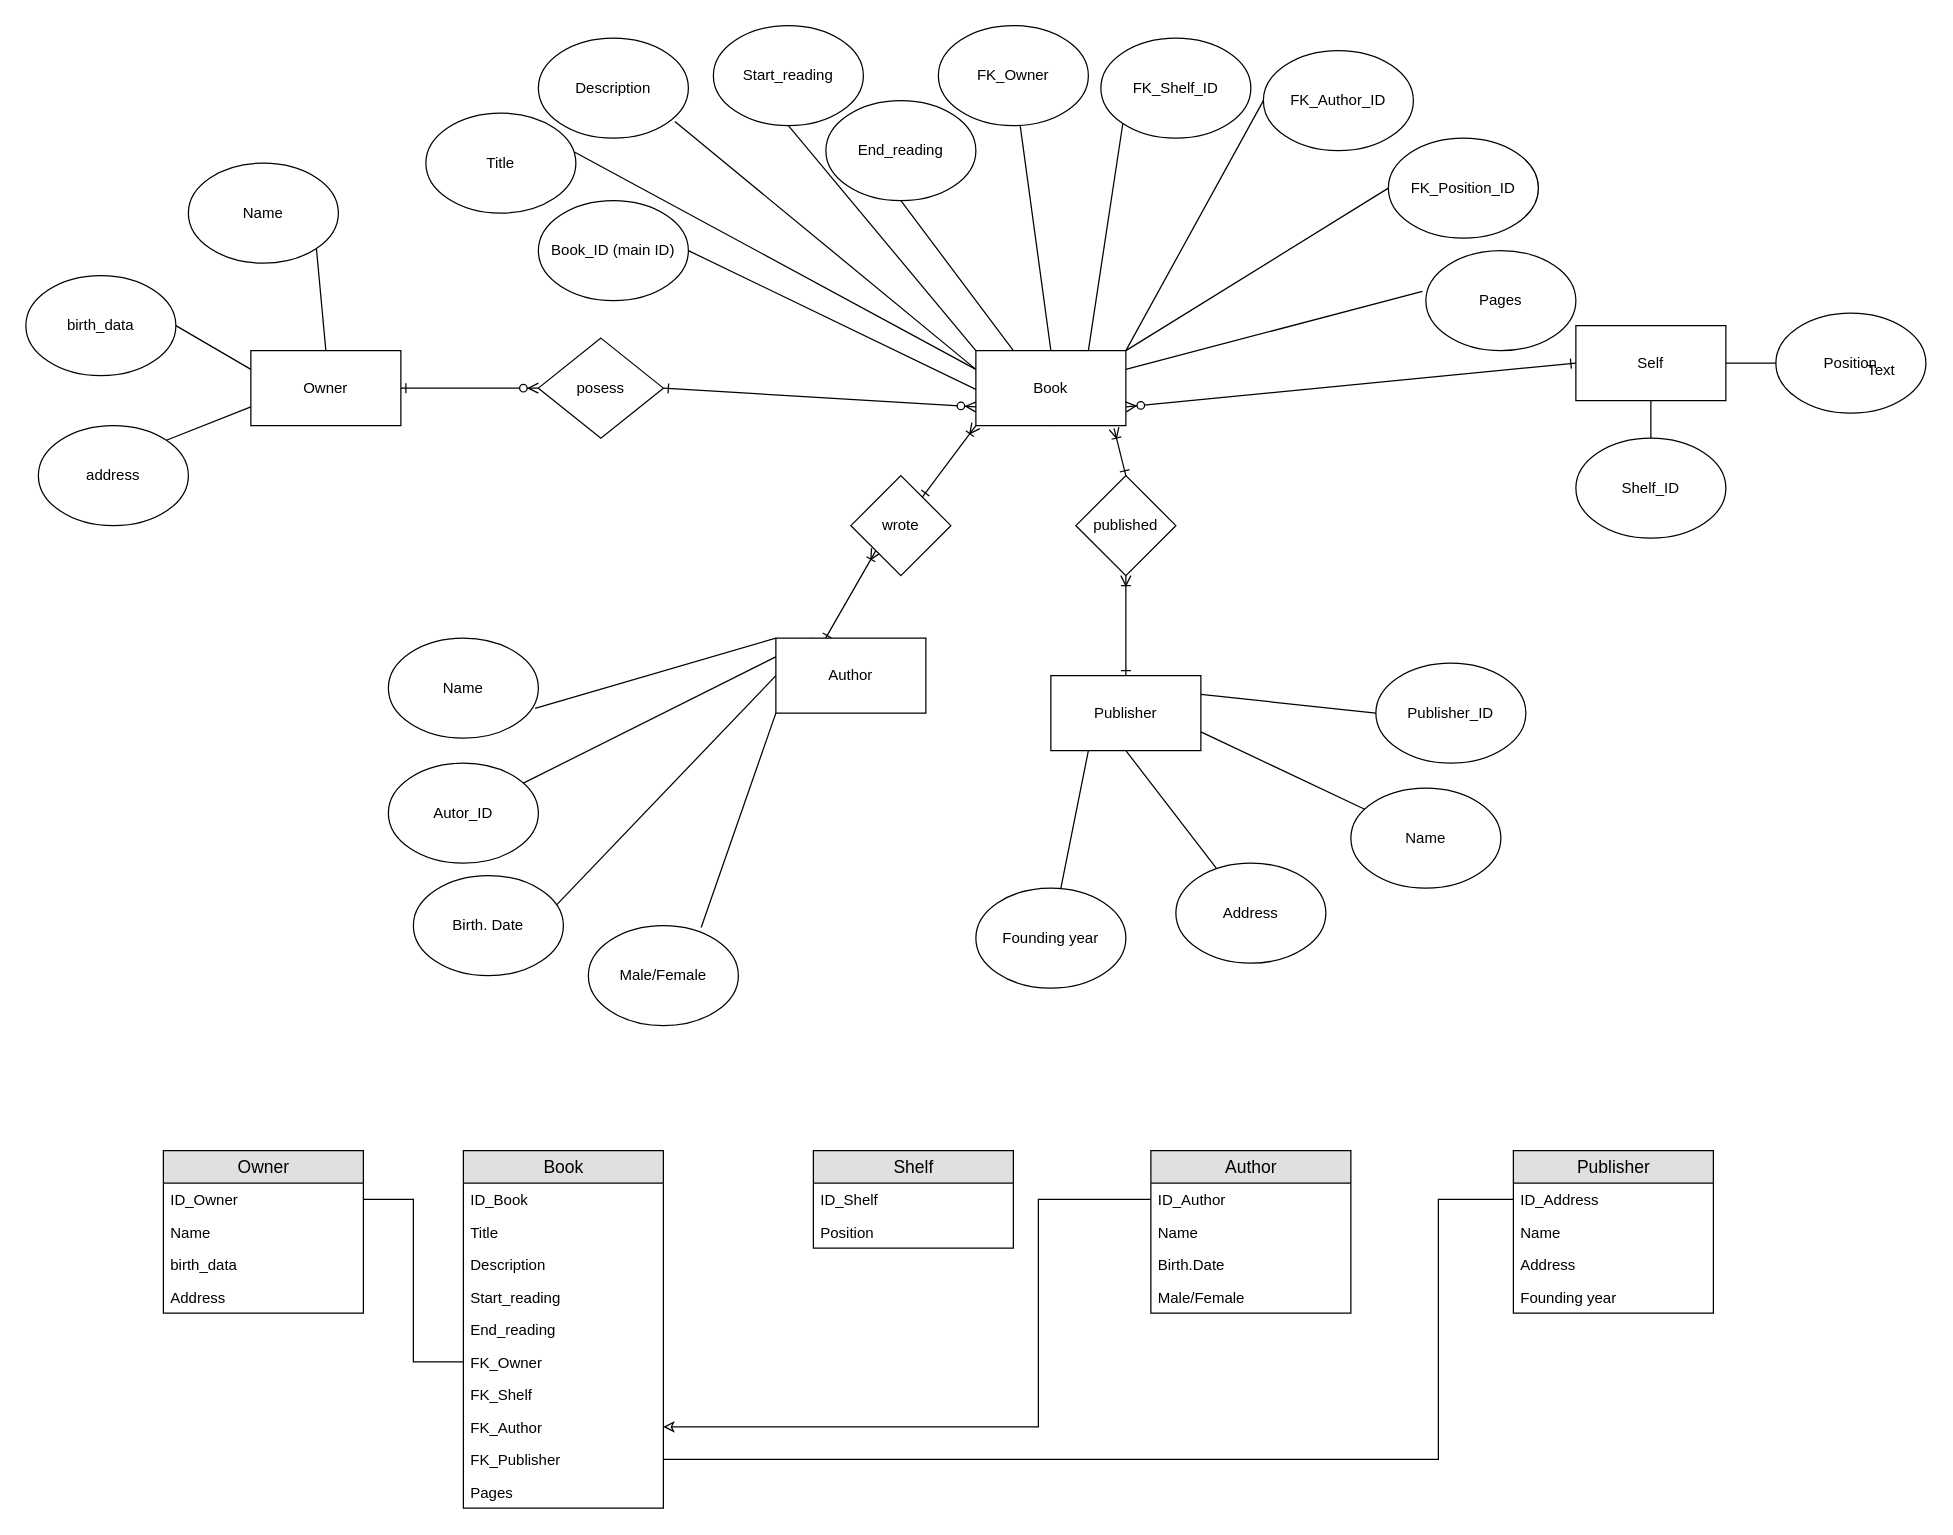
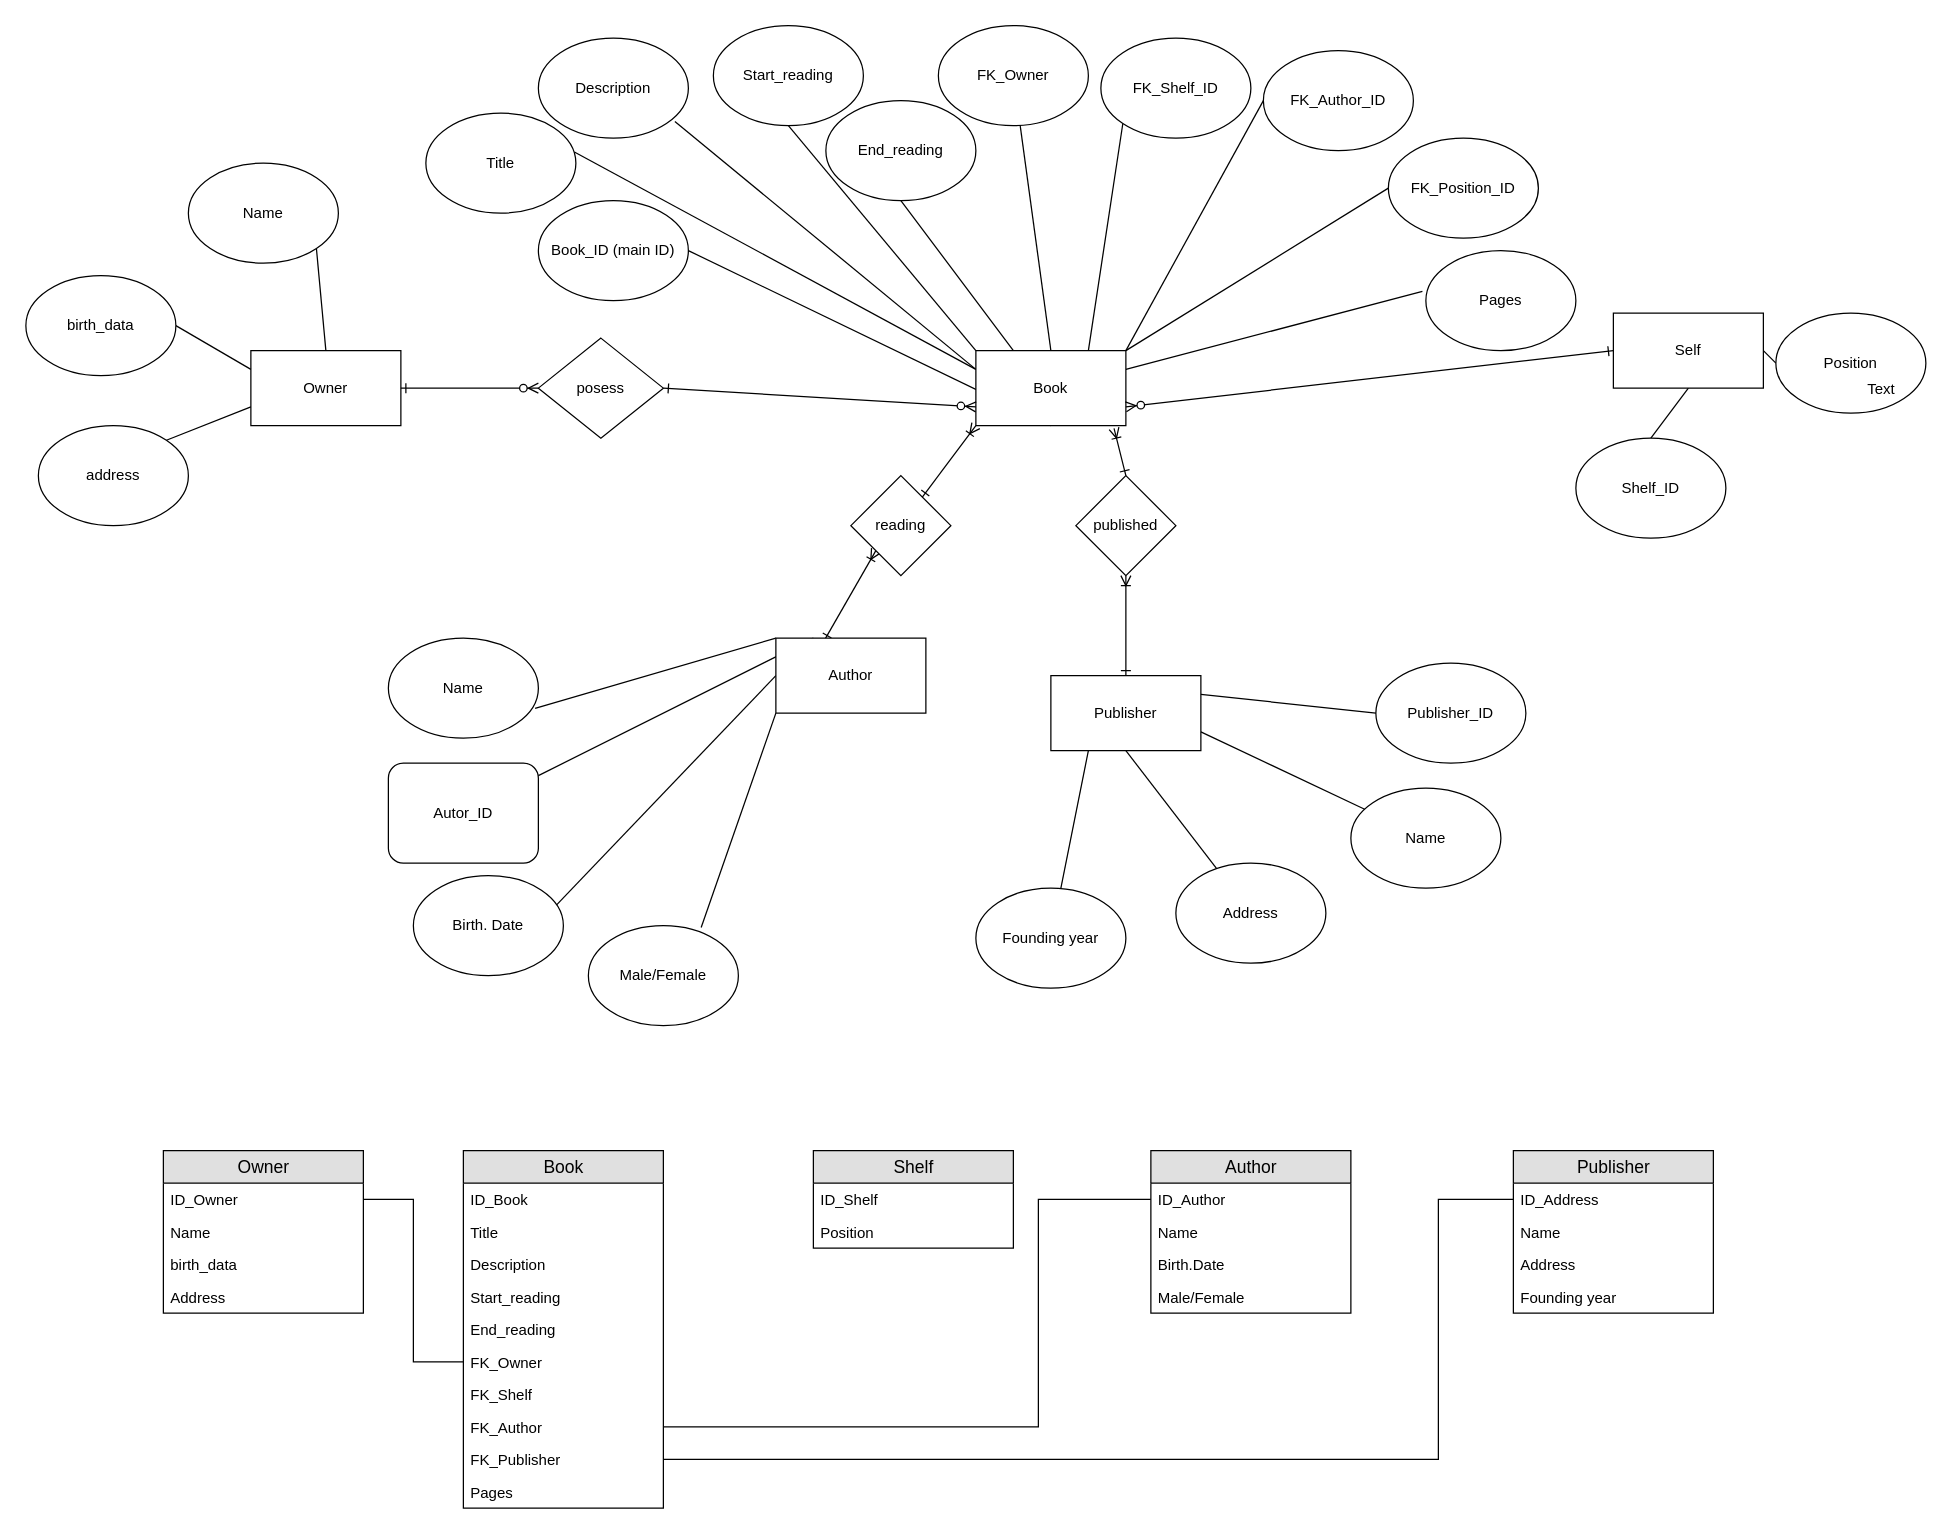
node "Self": moved (1651, 363) -> (1688, 351)
node "Text": moved (1881, 371) -> (1881, 389)
node "wrote": label "wrote" -> "reading"
node "Autor_ID": shape ellipse -> rounded rectangle
edge "ID_Author" -> "FK_Author": arrowhead classic -> none
